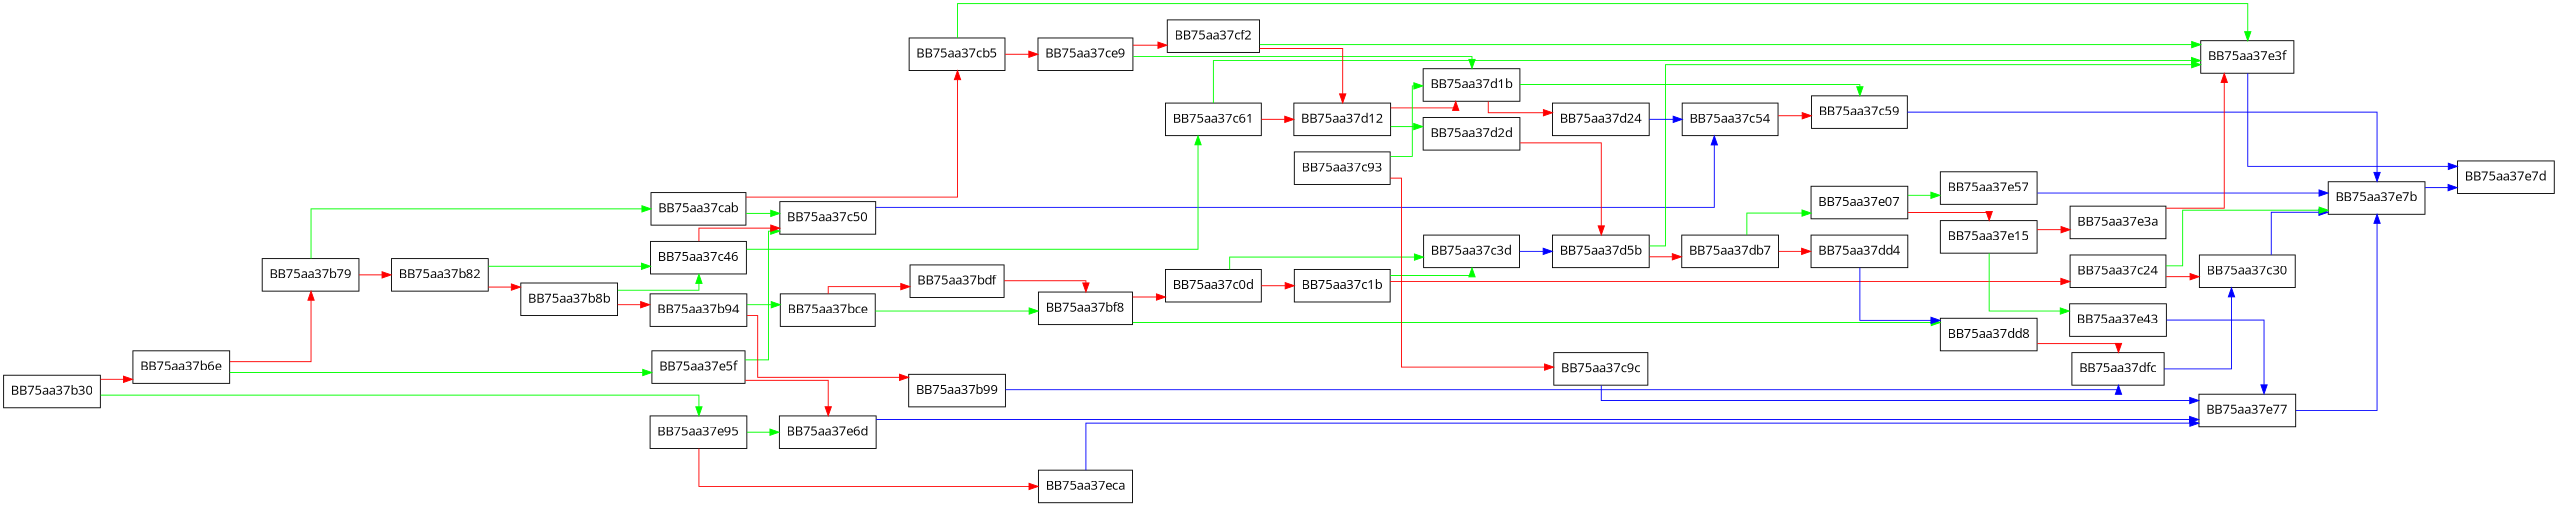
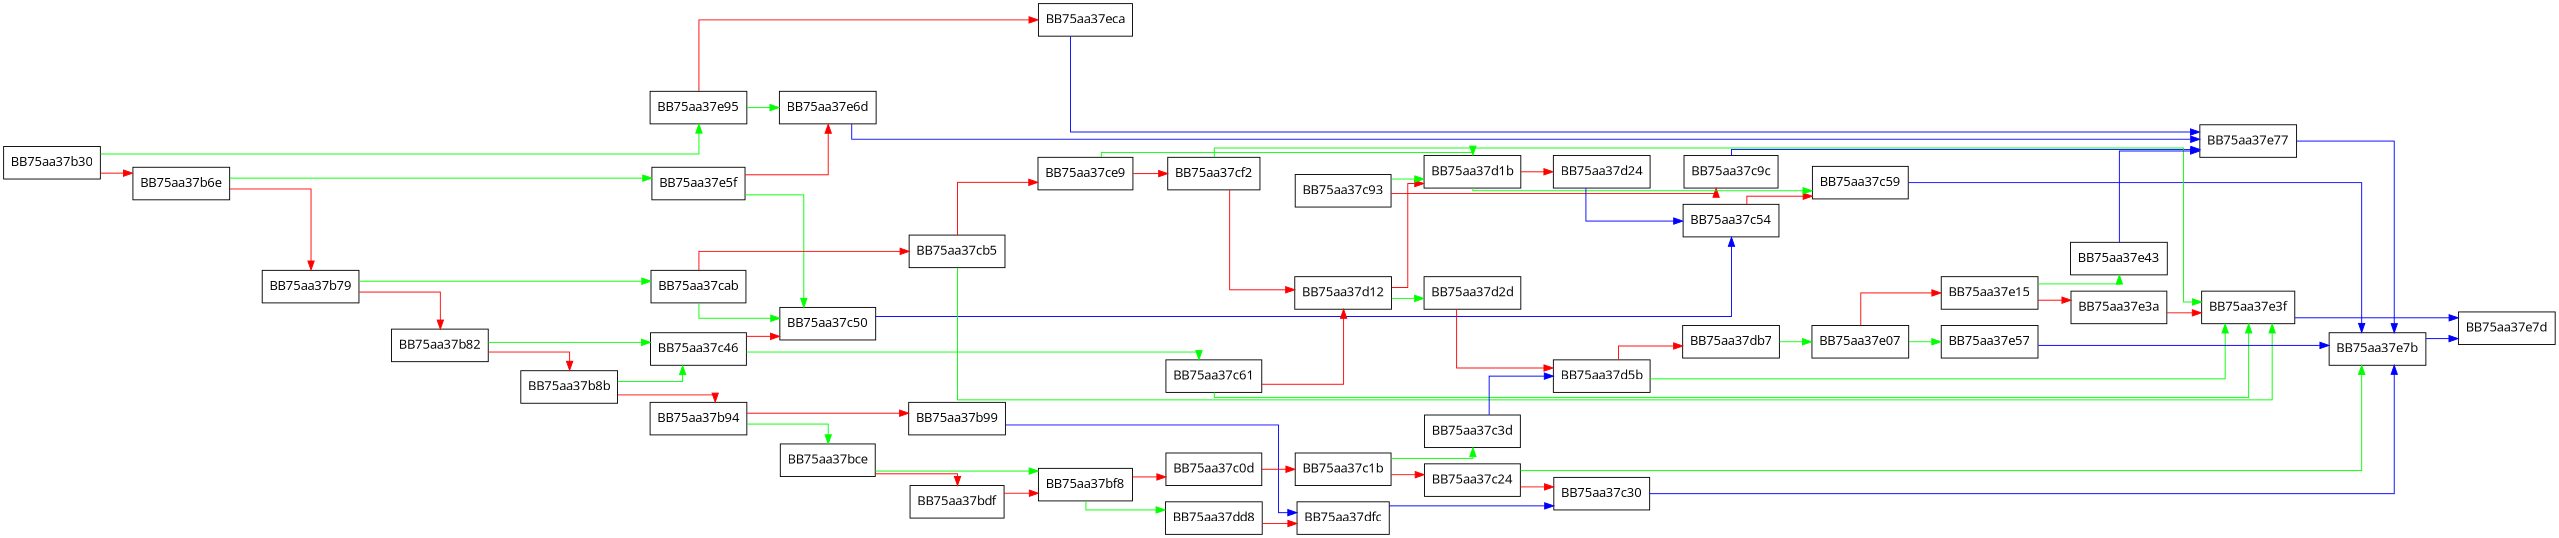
node "BB75aa37dd4": removed
edge "BB75aa37c0d" -> "BB75aa37c3d": removed
